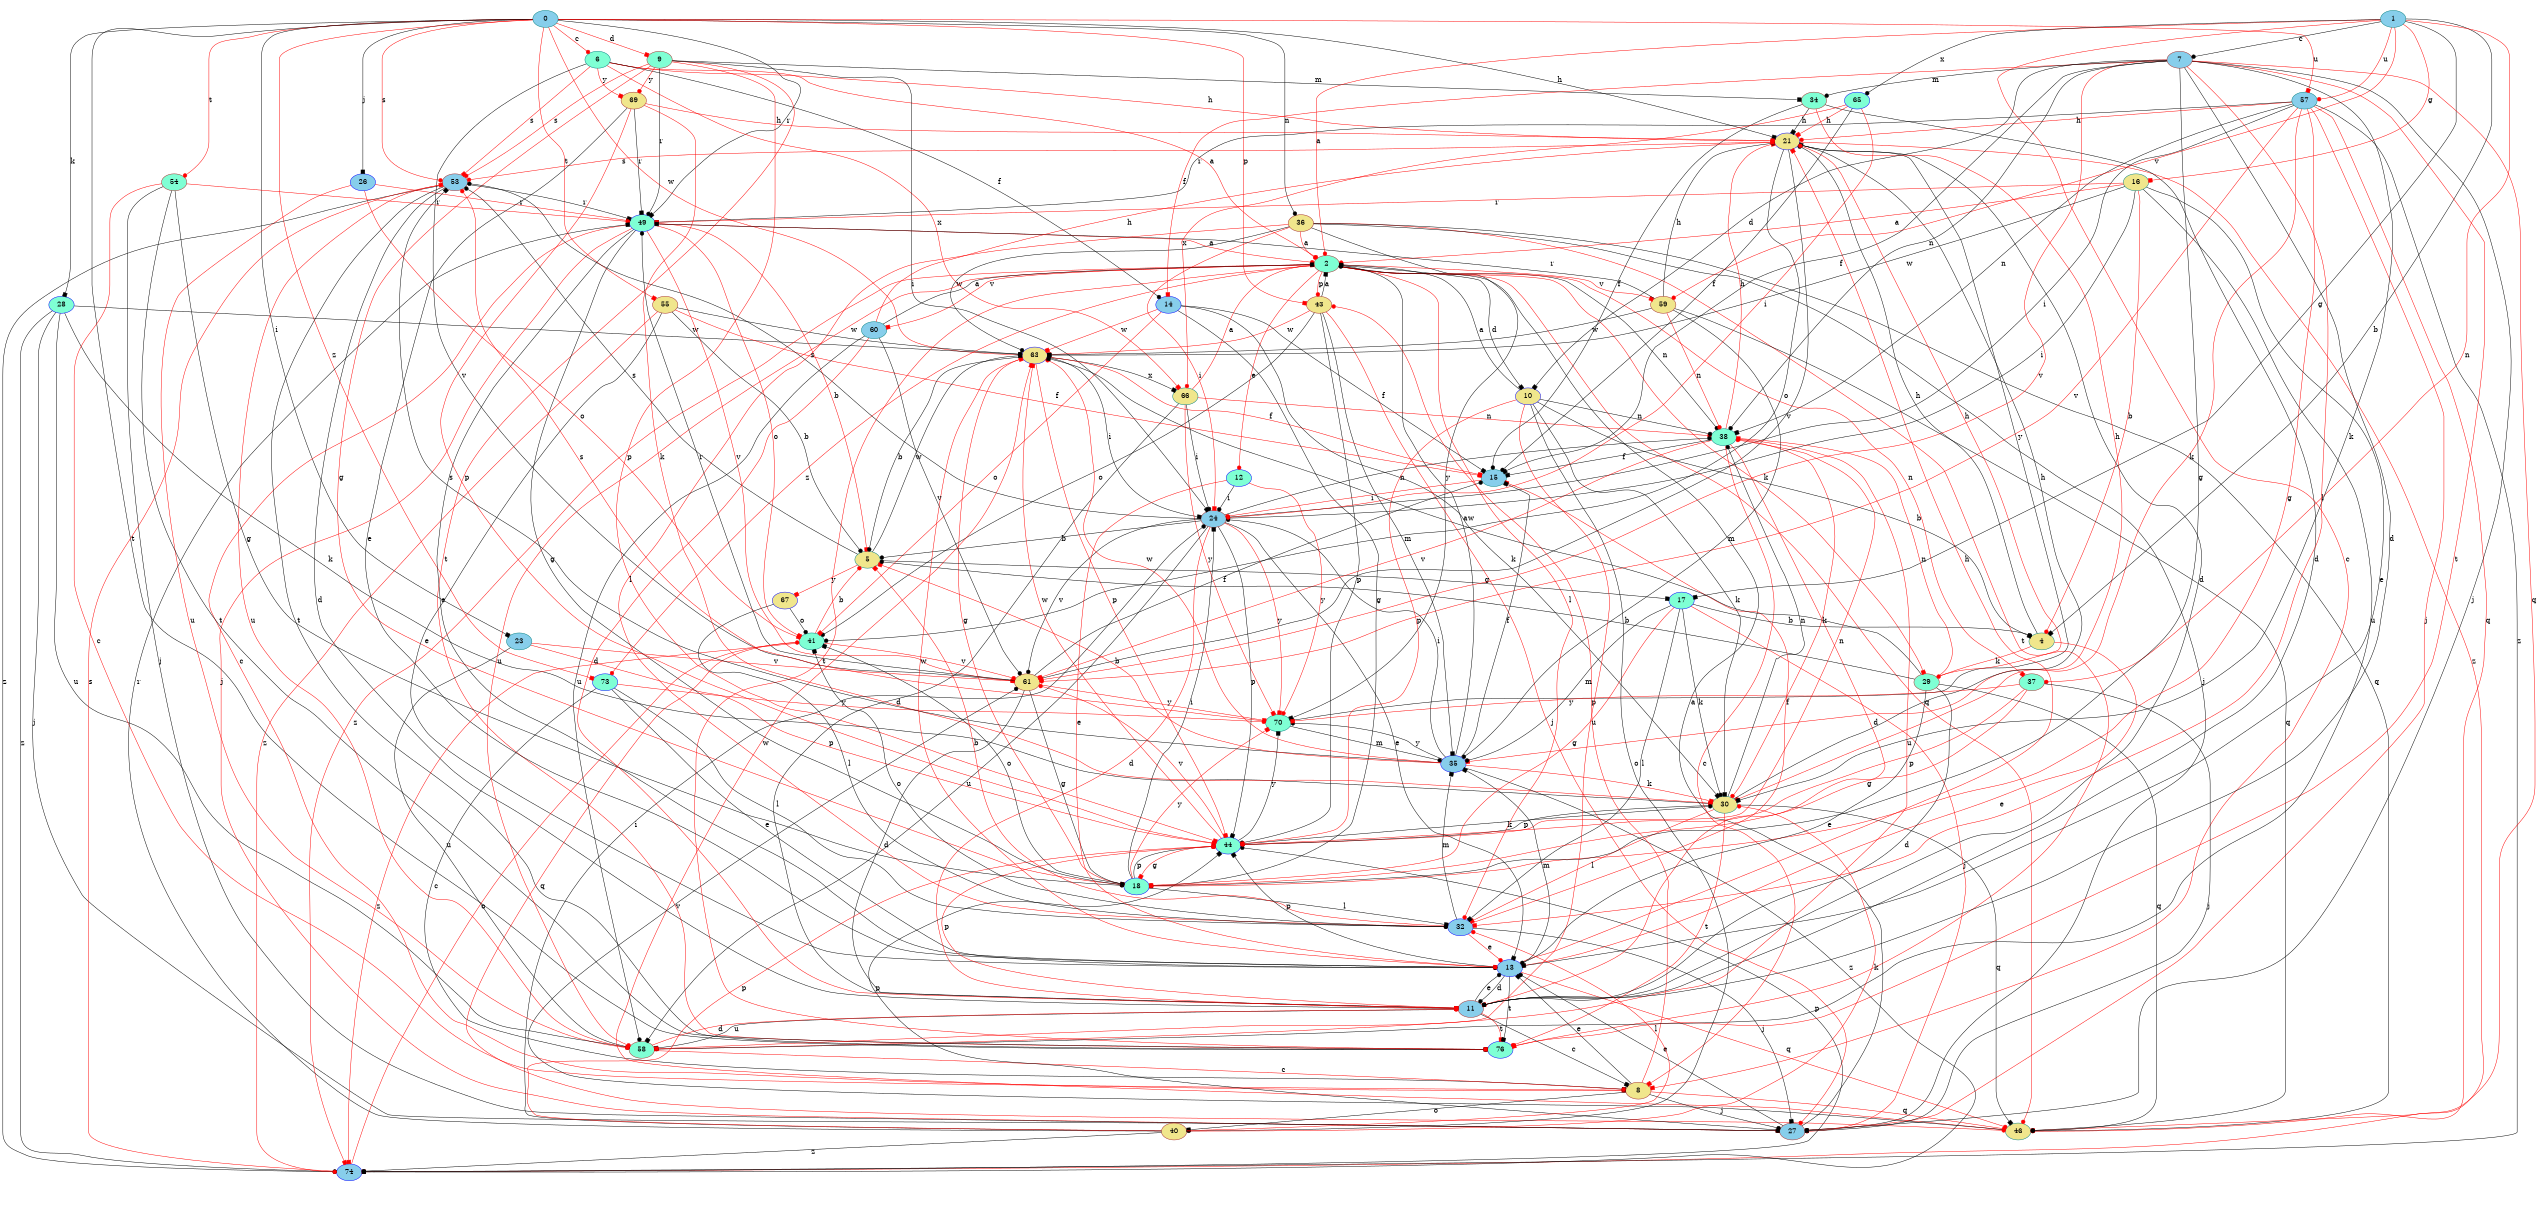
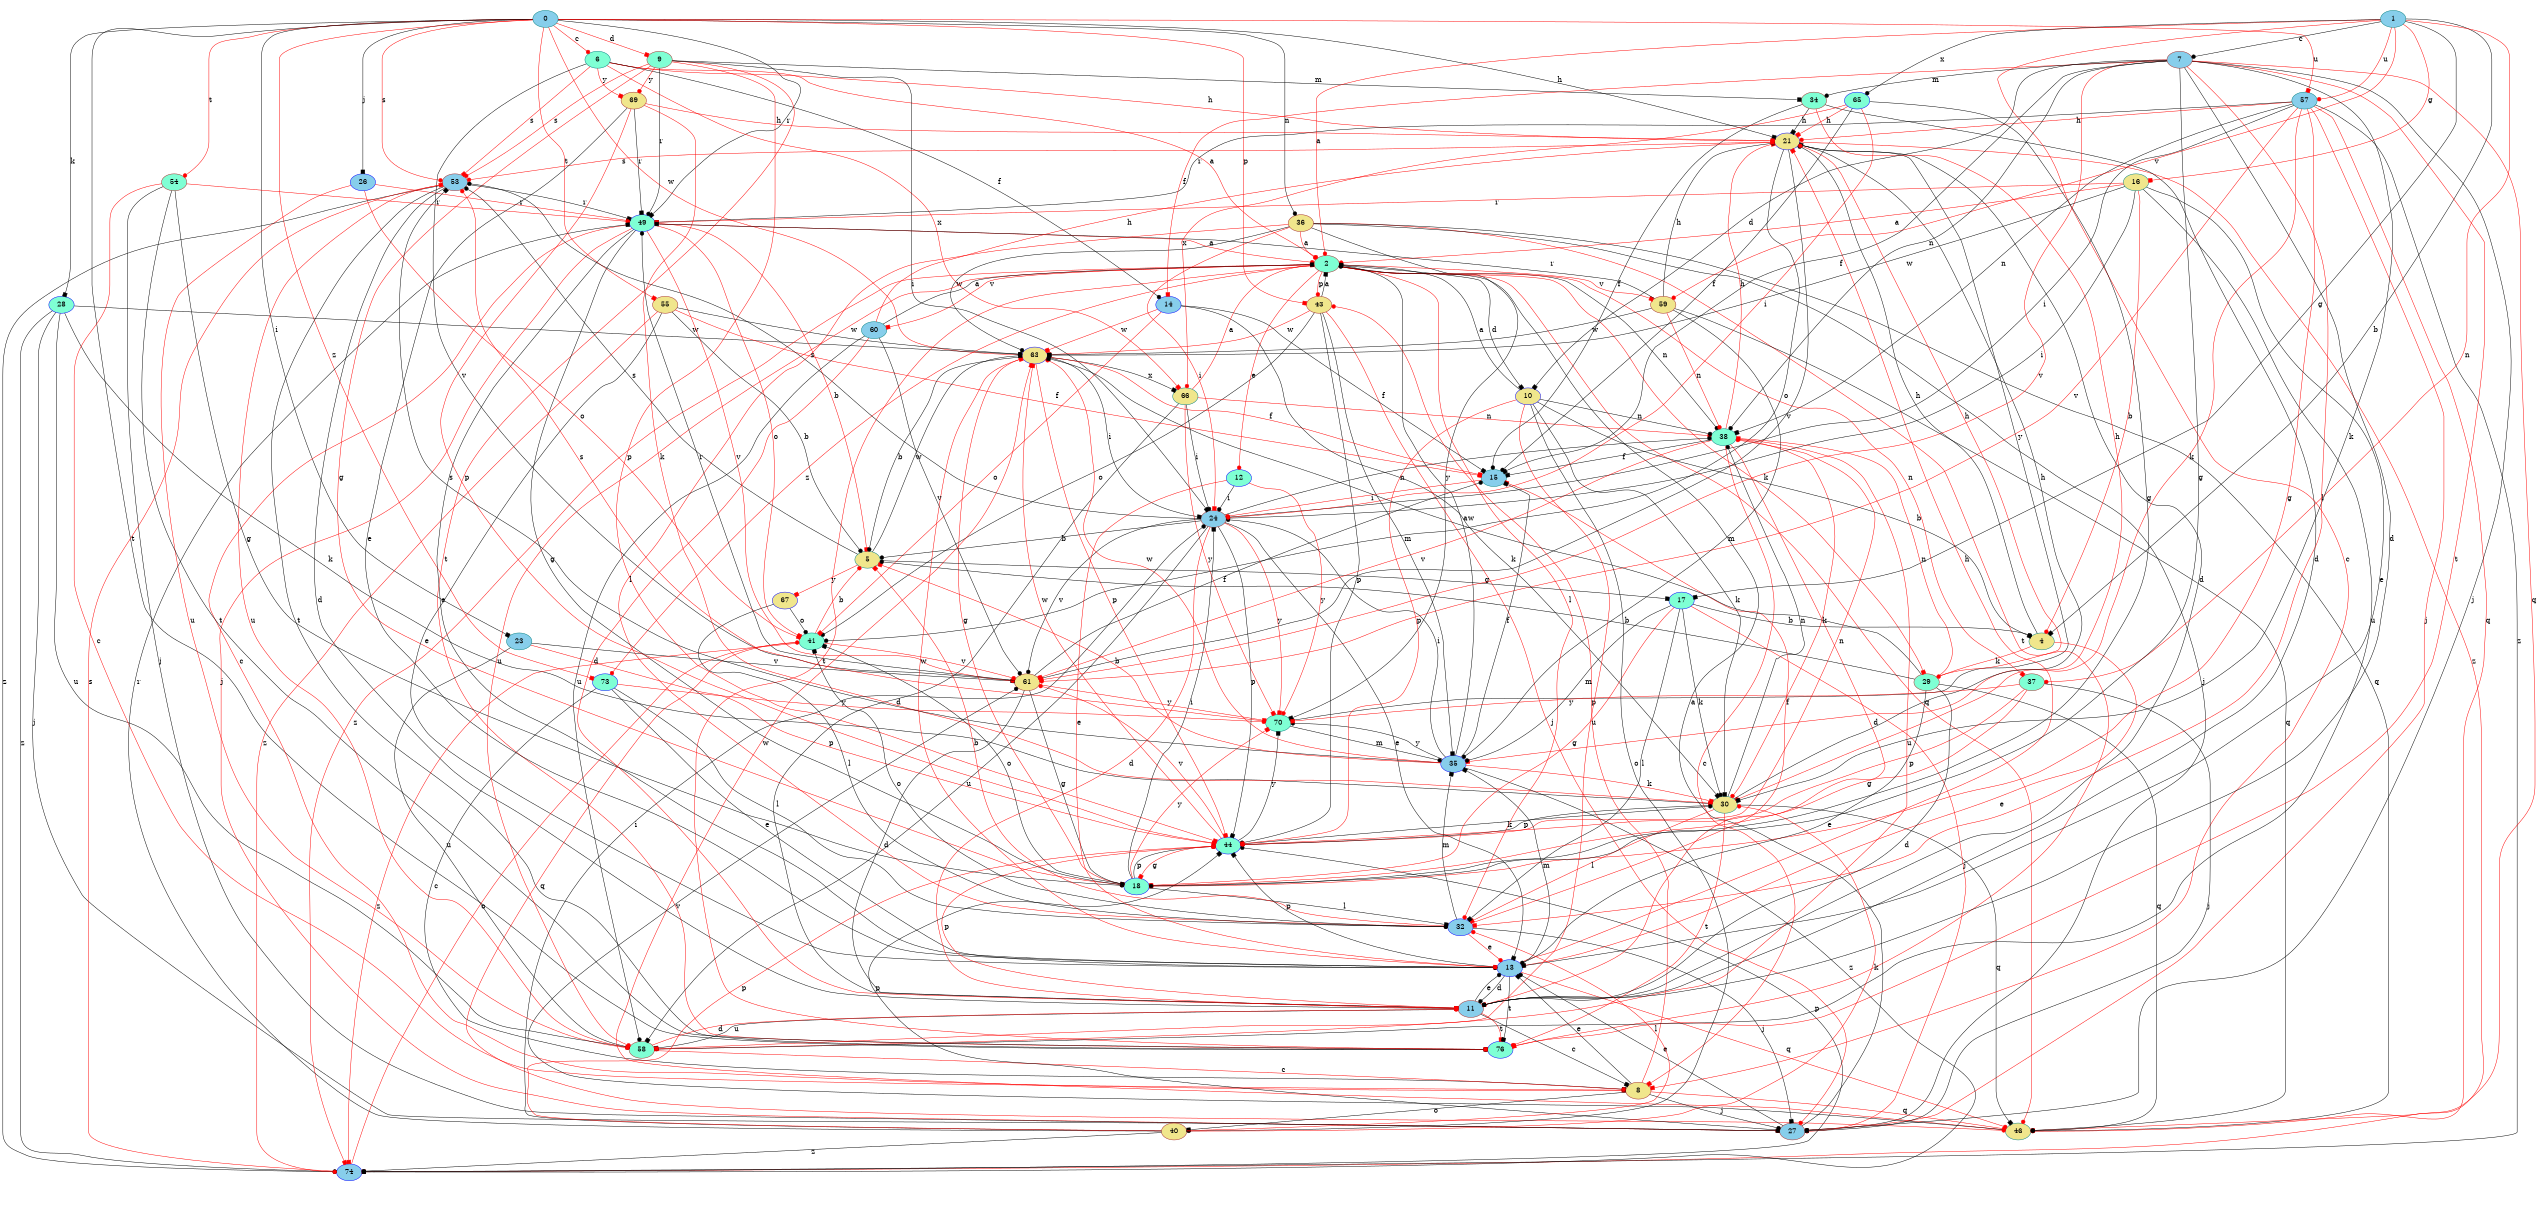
edge "14" -> "18": now "65" -> "18"
edge "23" -> "61": color red -> black
